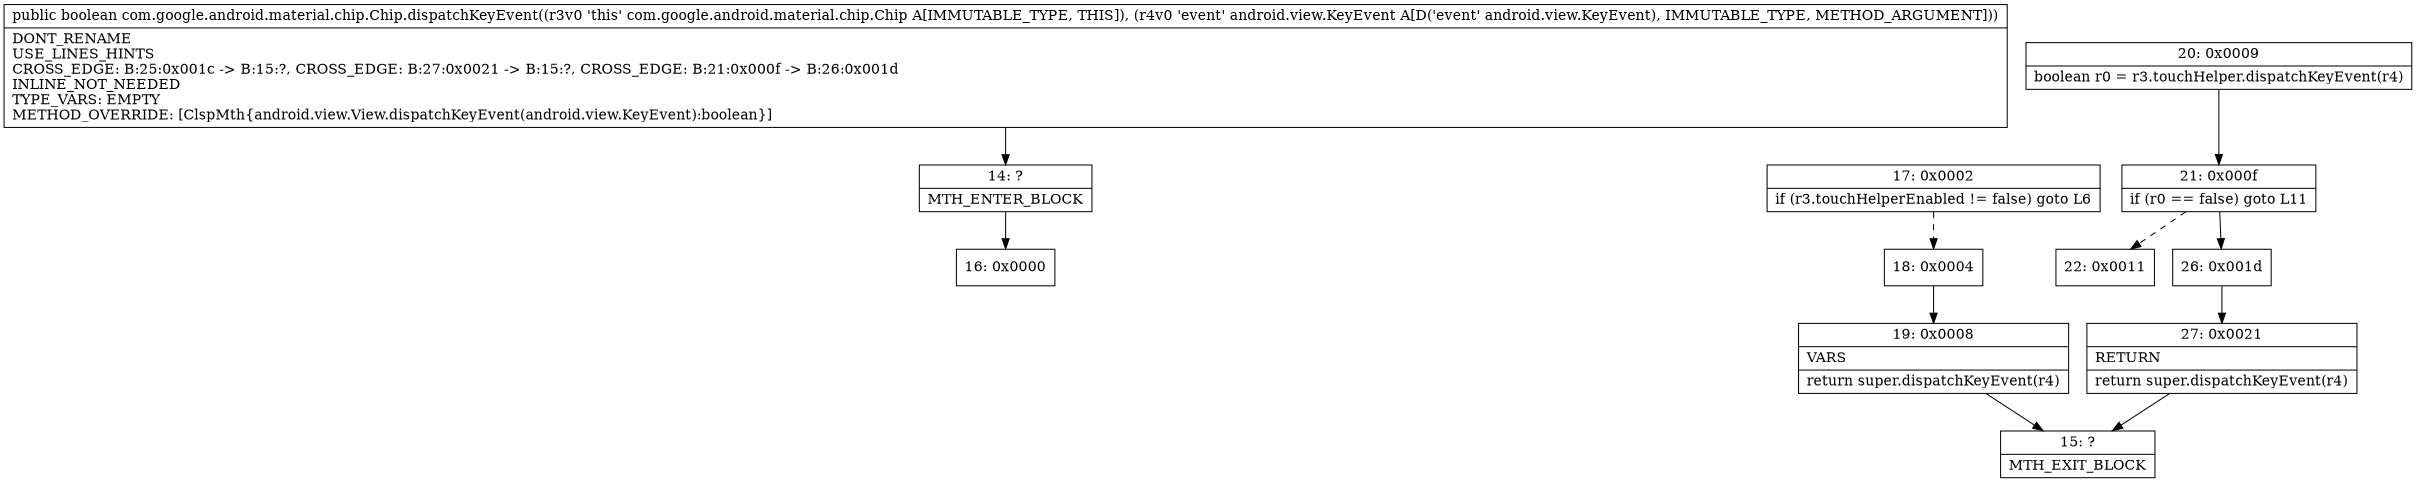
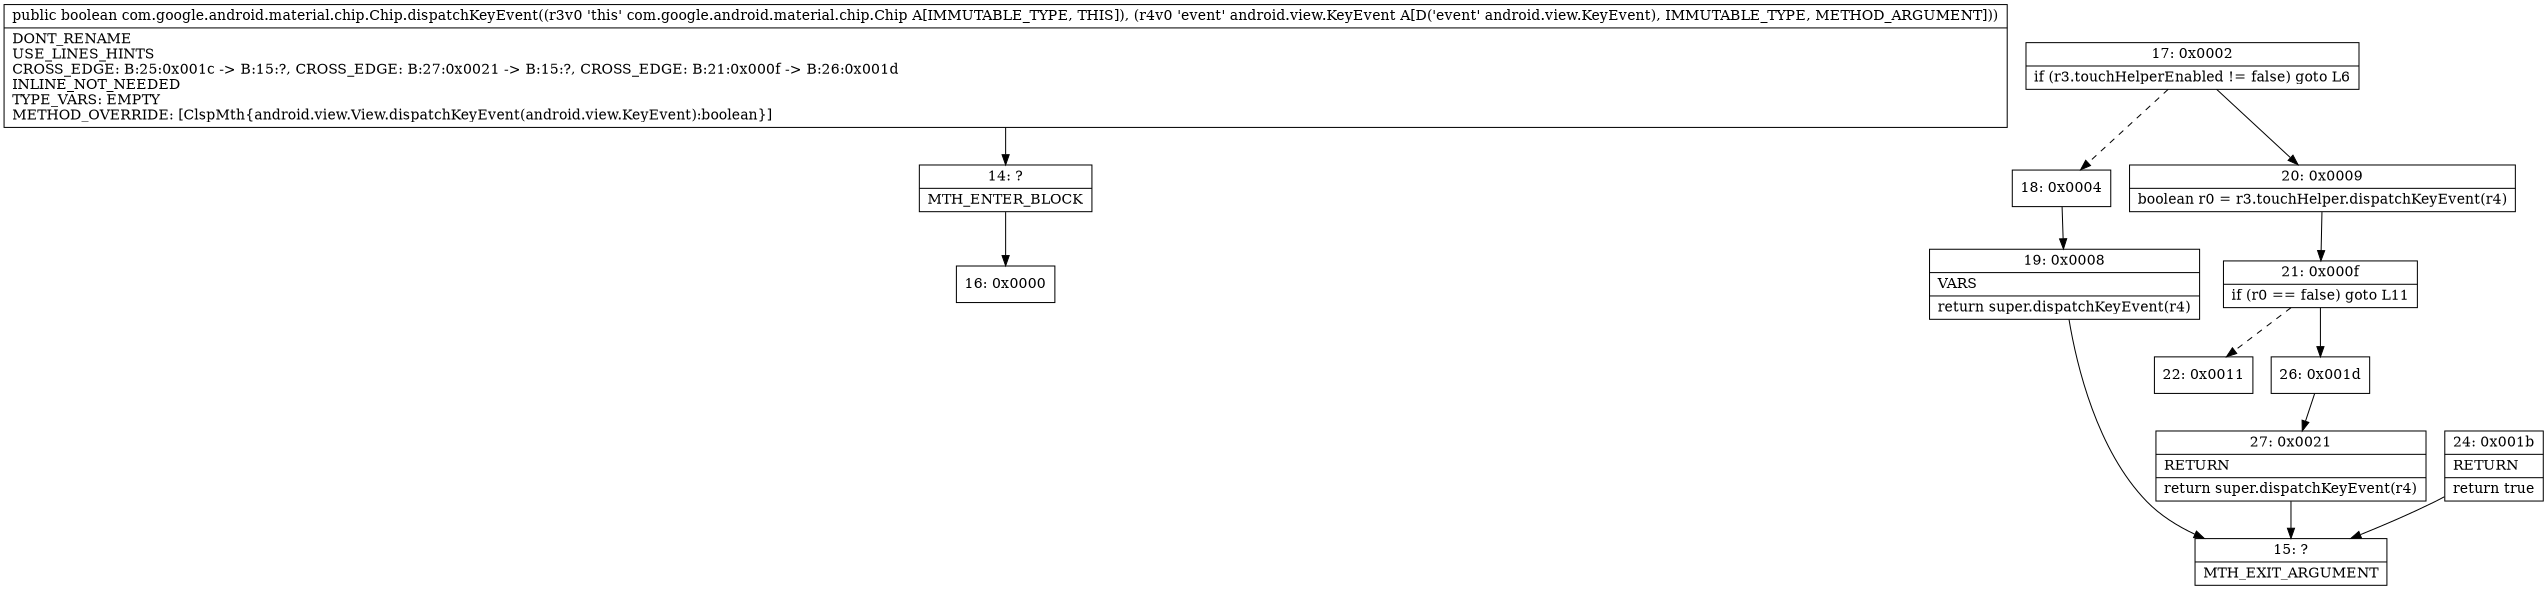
edge "17: 0x0002" -> "20: 0x0009": added
node "15: ?": text "MTH_EXIT_BLOCK" -> "MTH_EXIT_ARGUMENT"
node "24: 0x001b": added
